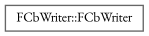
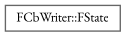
node "FCbWriter::FCbWriter": label "FCbWriter::FCbWriter" -> "FCbWriter::FState"
